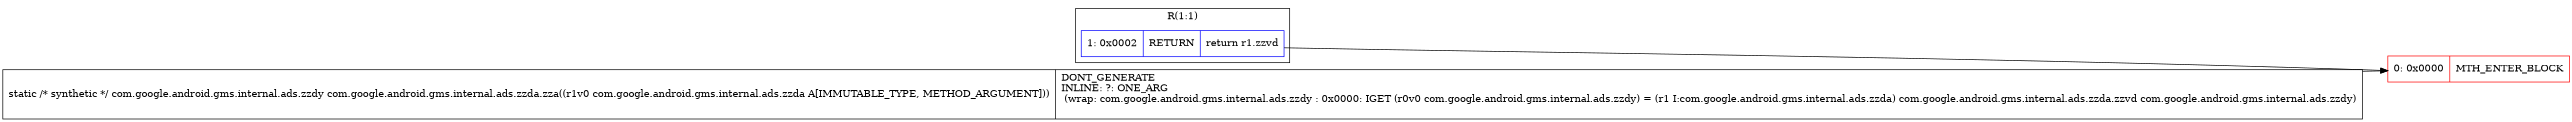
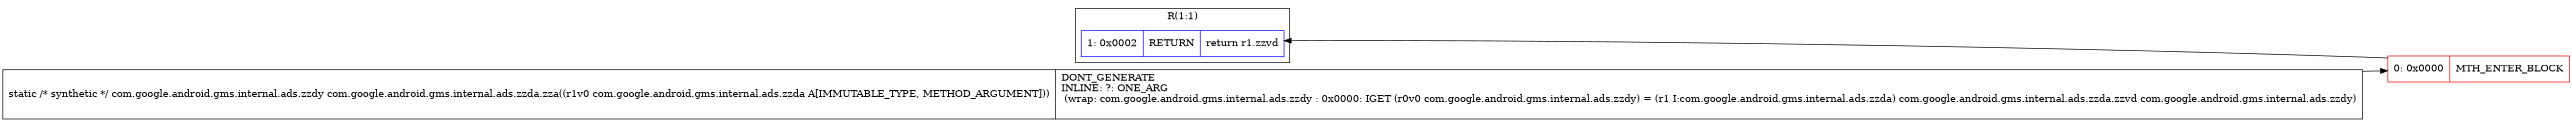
edge "1: 0x0002" -> "0: 0x0000": reversed
